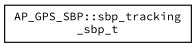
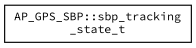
node "AP_GPS_SBP::sbp_tracking _sbp_t": label "AP_GPS_SBP::sbp_tracking _sbp_t" -> "AP_GPS_SBP::sbp_tracking _state_t"
